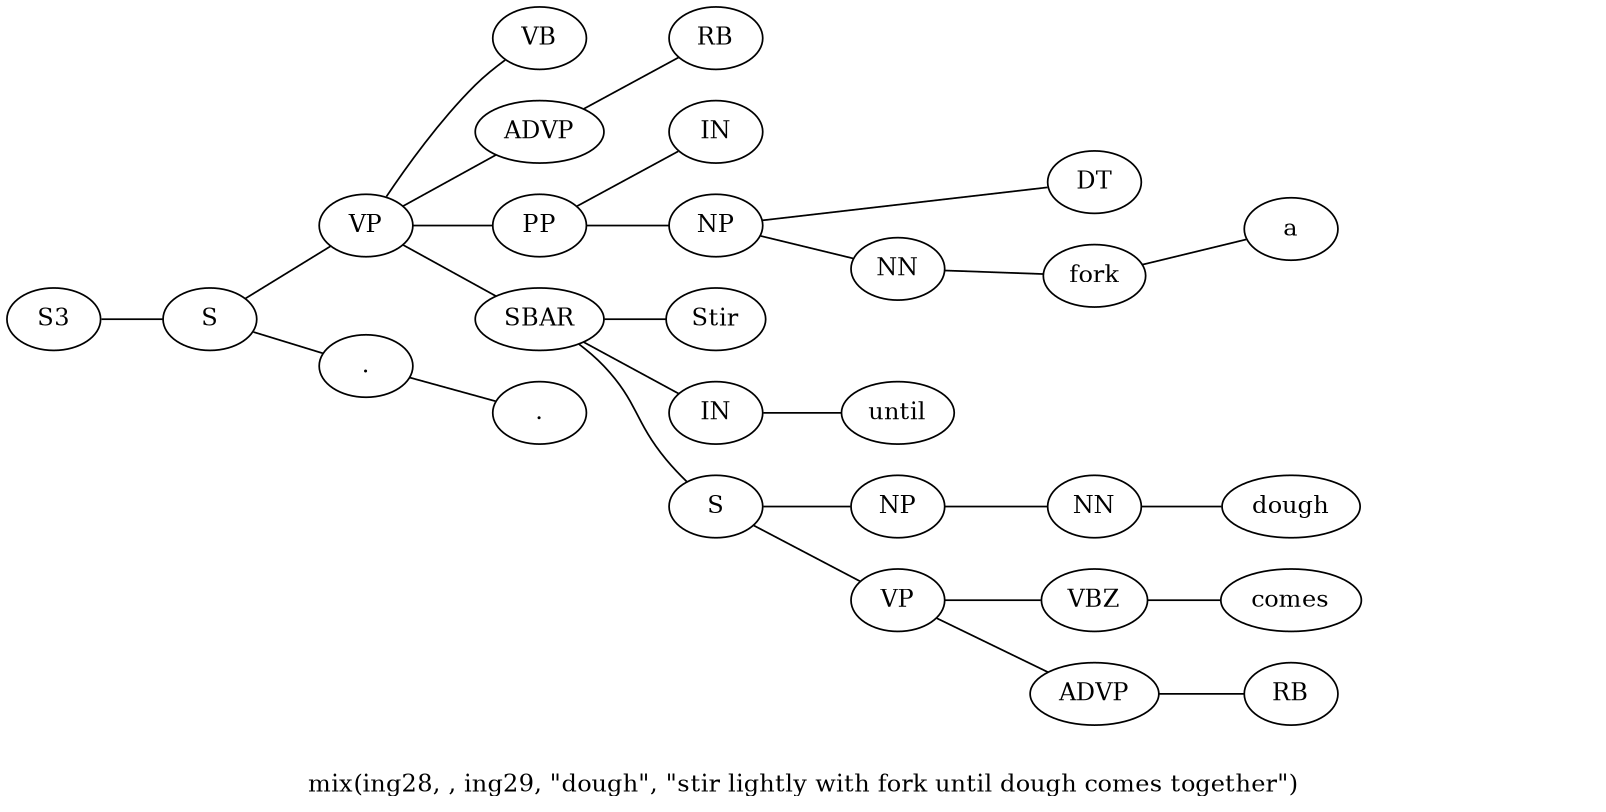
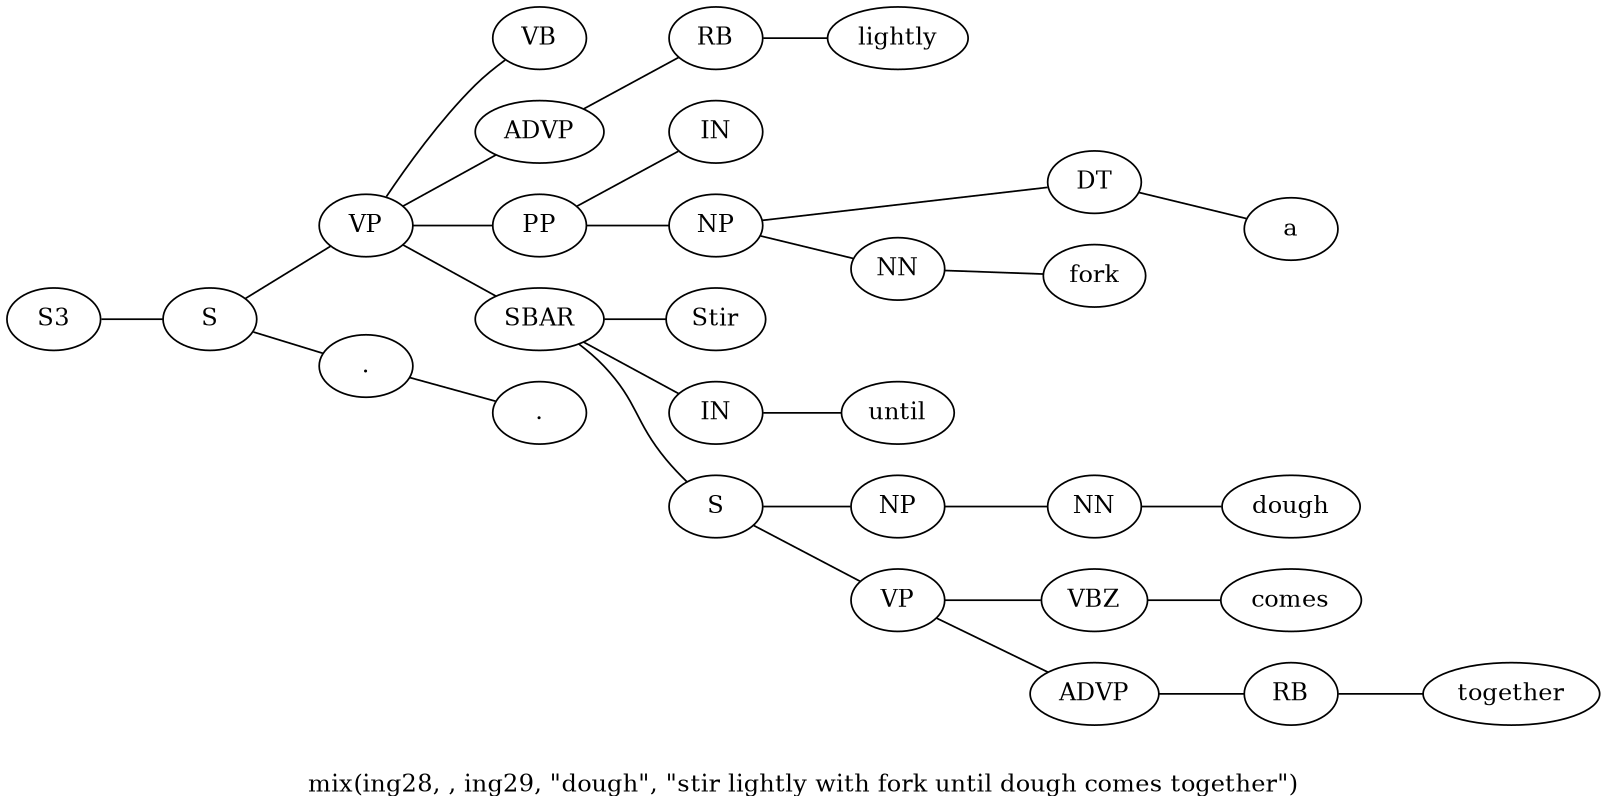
node "lightly": added
edge "a" -- "fork": now "a" -- "DT"
node "together": added
